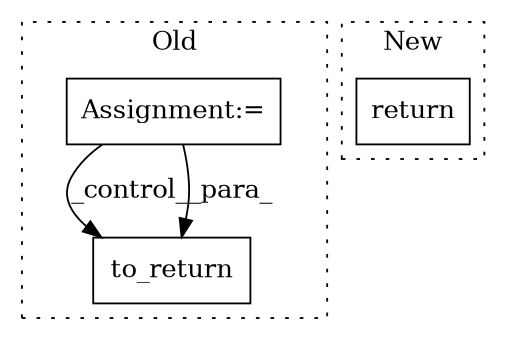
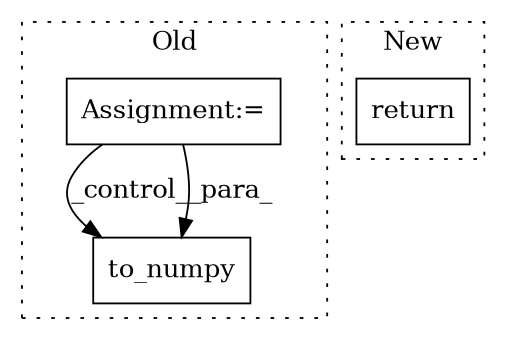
node "to_return": label "to_return" -> "to_numpy"
